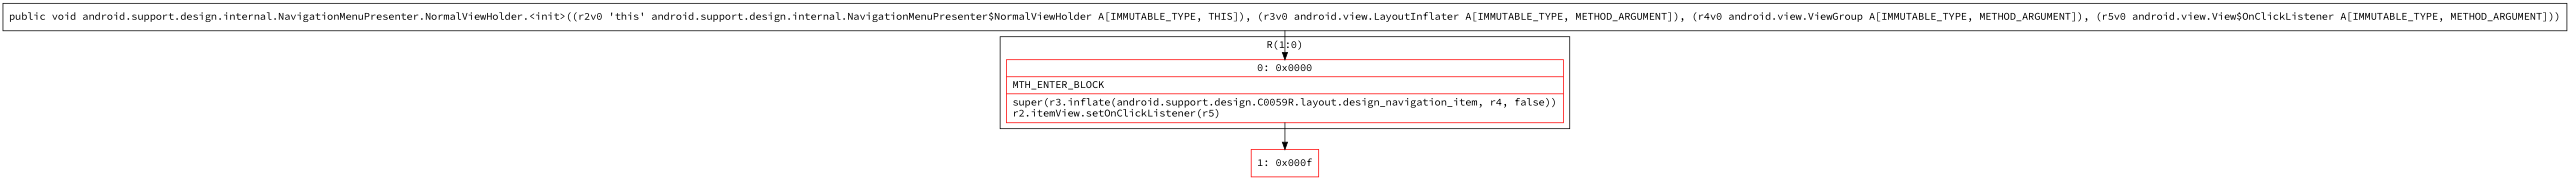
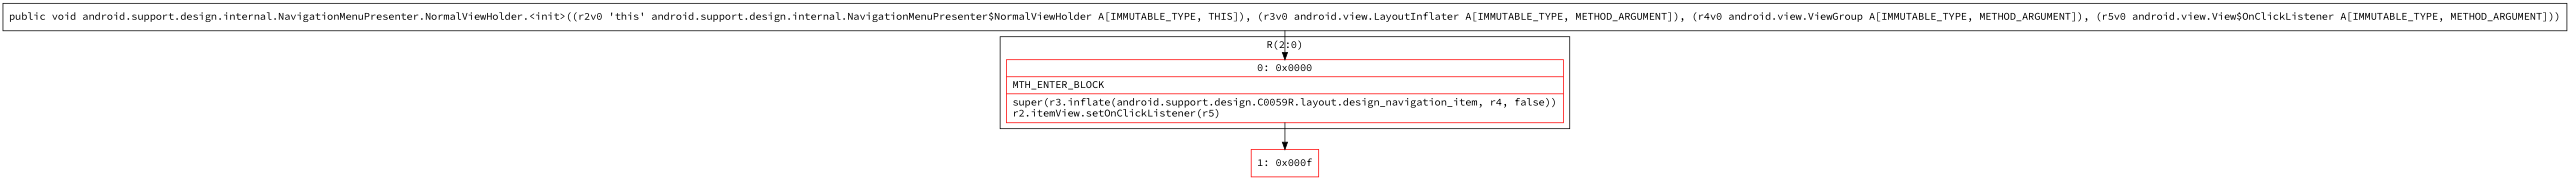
cluster "R(1:0)": label "R(1:0)" -> "R(2:0)"
